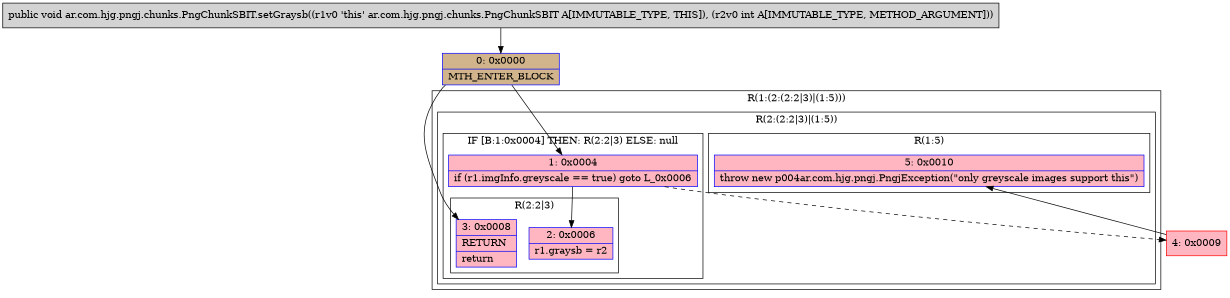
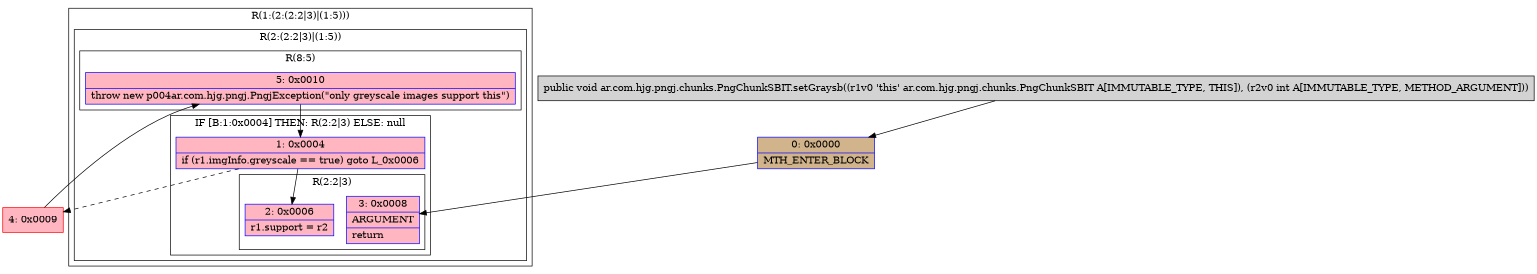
edge "0: 0x0000" -> "1: 0x0004": now "5: 0x0010" -> "1: 0x0004"
cluster "R(1:5)": label "R(1:5)" -> "R(8:5)"
node "3: 0x0008": text "RETURN" -> "ARGUMENT"
node "2: 0x0006": text "r1.graysb = r2" -> "r1.support = r2"
